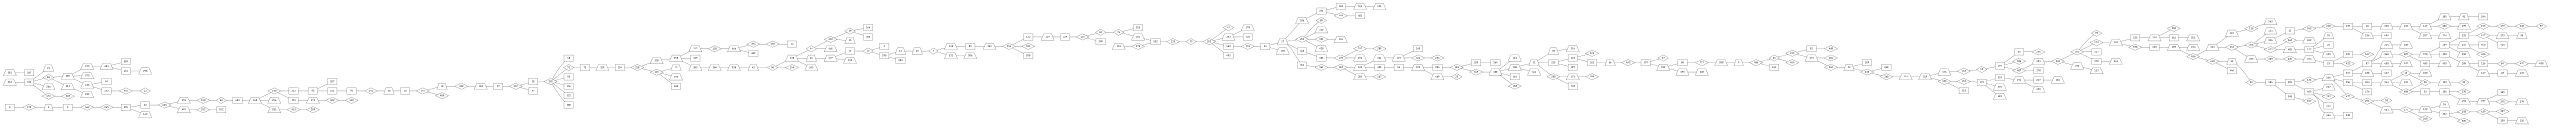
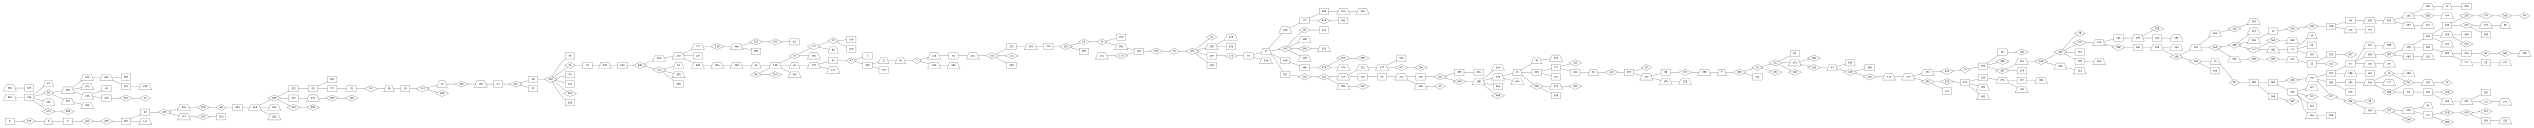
node "144": added
edge "81" -- "468": now "213" -- "468"
edge "43" -- "96": now "43" -- "138"
node "322": shape box -> diamond
edge "282" -- "413": now "180" -- "413"
